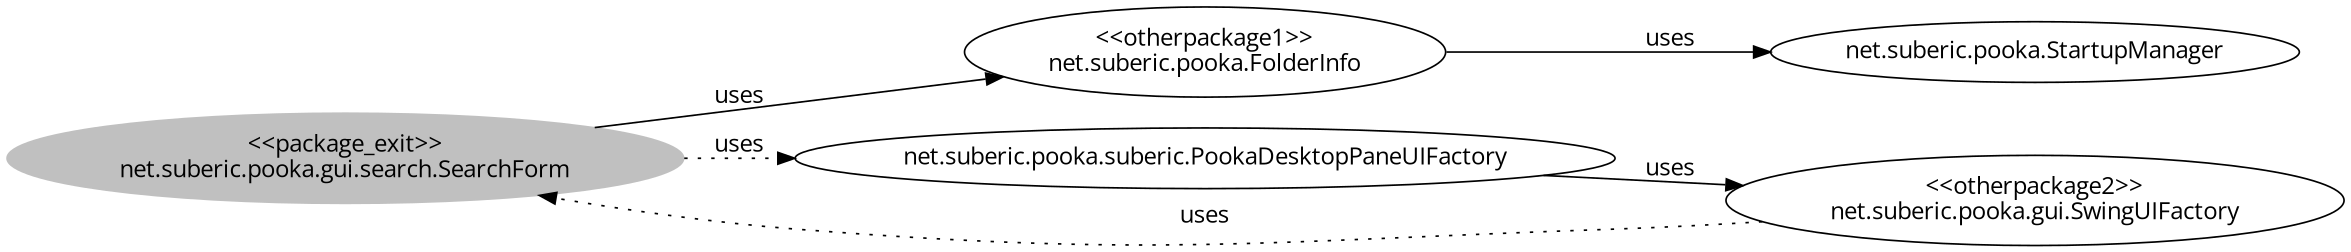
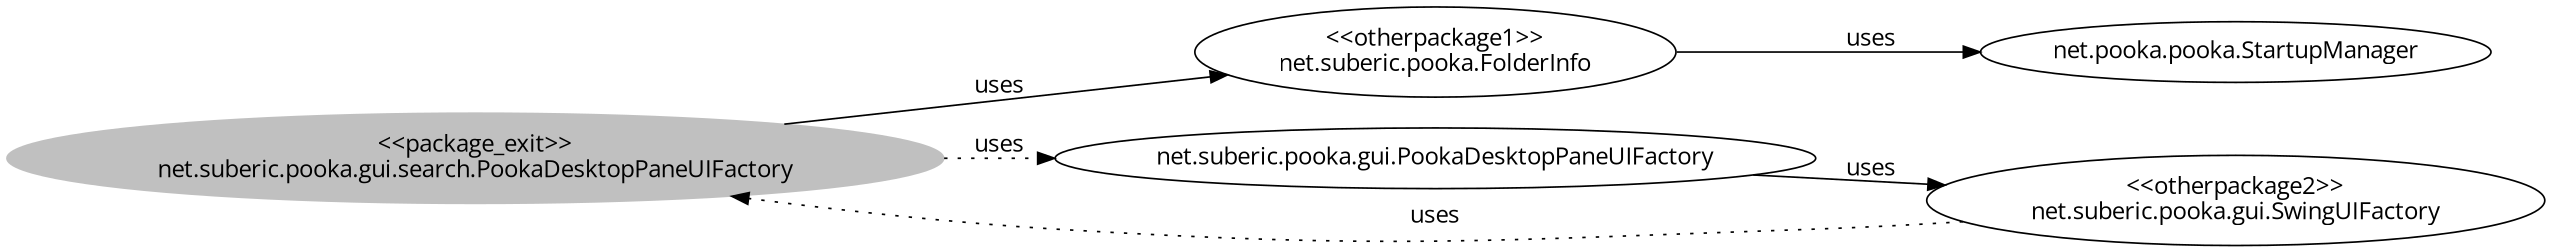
node "net.suberic.pooka.StartupManager": label "net.suberic.pooka.StartupManager" -> "net.pooka.pooka.StartupManager"
node "<<package_exit>> net.suberic.pooka.gui.search.SearchForm": label "<<package_exit>> net.suberic.pooka.gui.search.SearchForm" -> "<<package_exit>> net.suberic.pooka.gui.search.PookaDesktopPaneUIFactory"
node "net.suberic.pooka.suberic.PookaDesktopPaneUIFactory": label "net.suberic.pooka.suberic.PookaDesktopPaneUIFactory" -> "net.suberic.pooka.gui.PookaDesktopPaneUIFactory"
